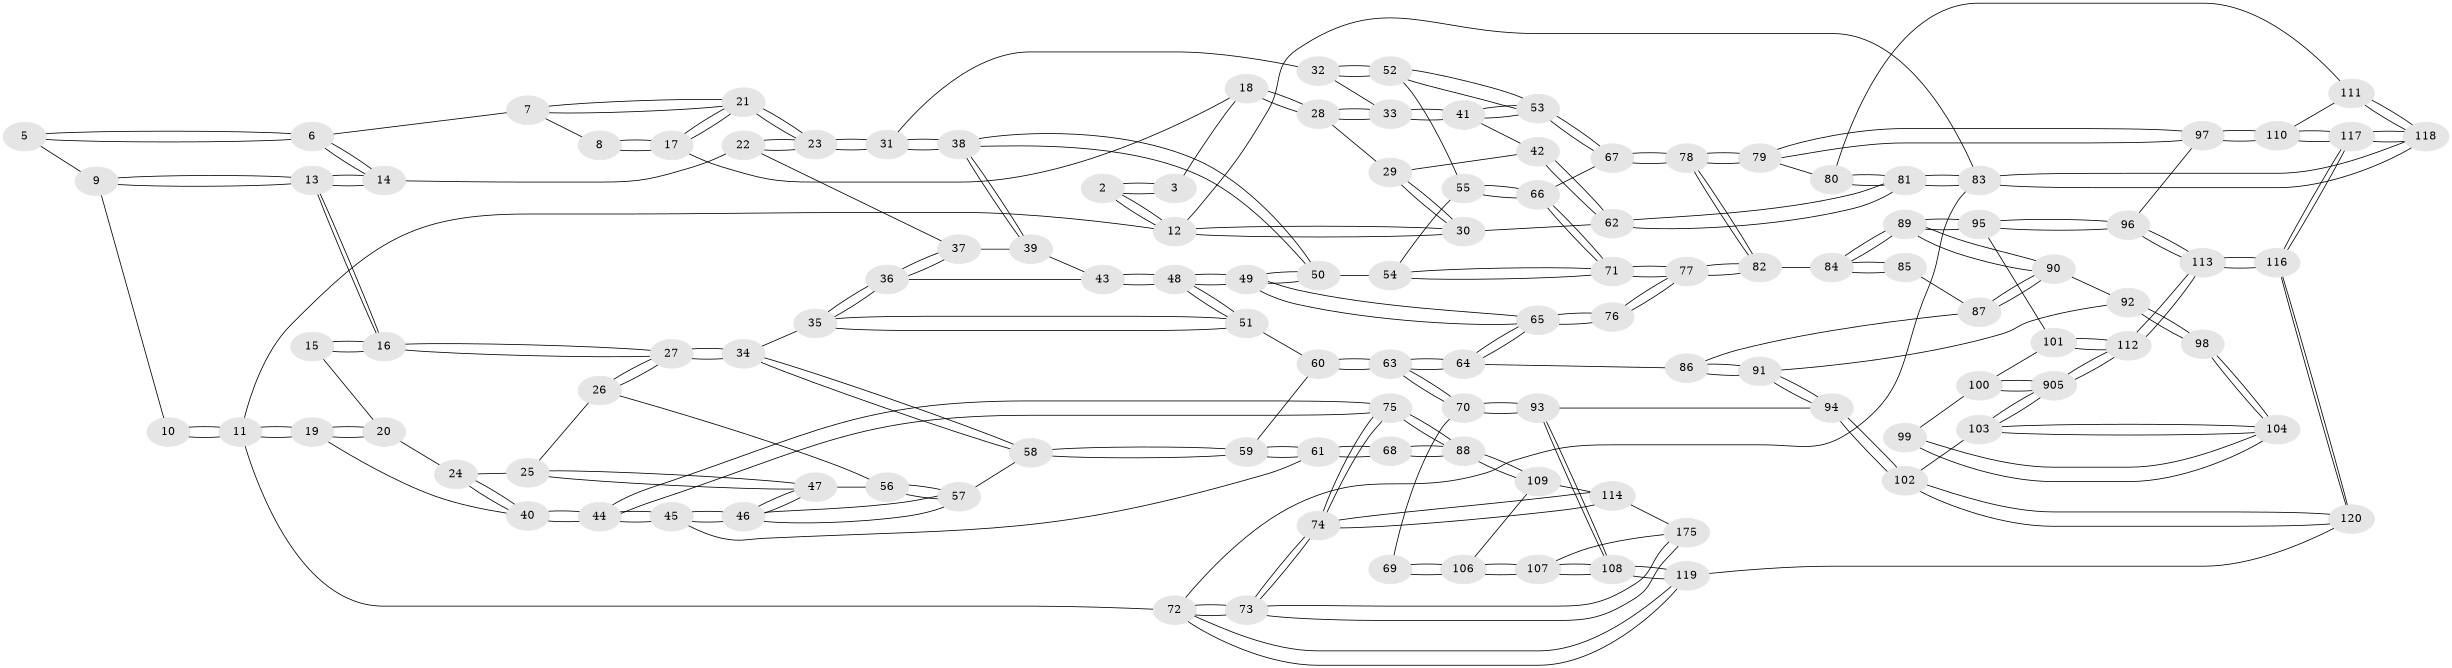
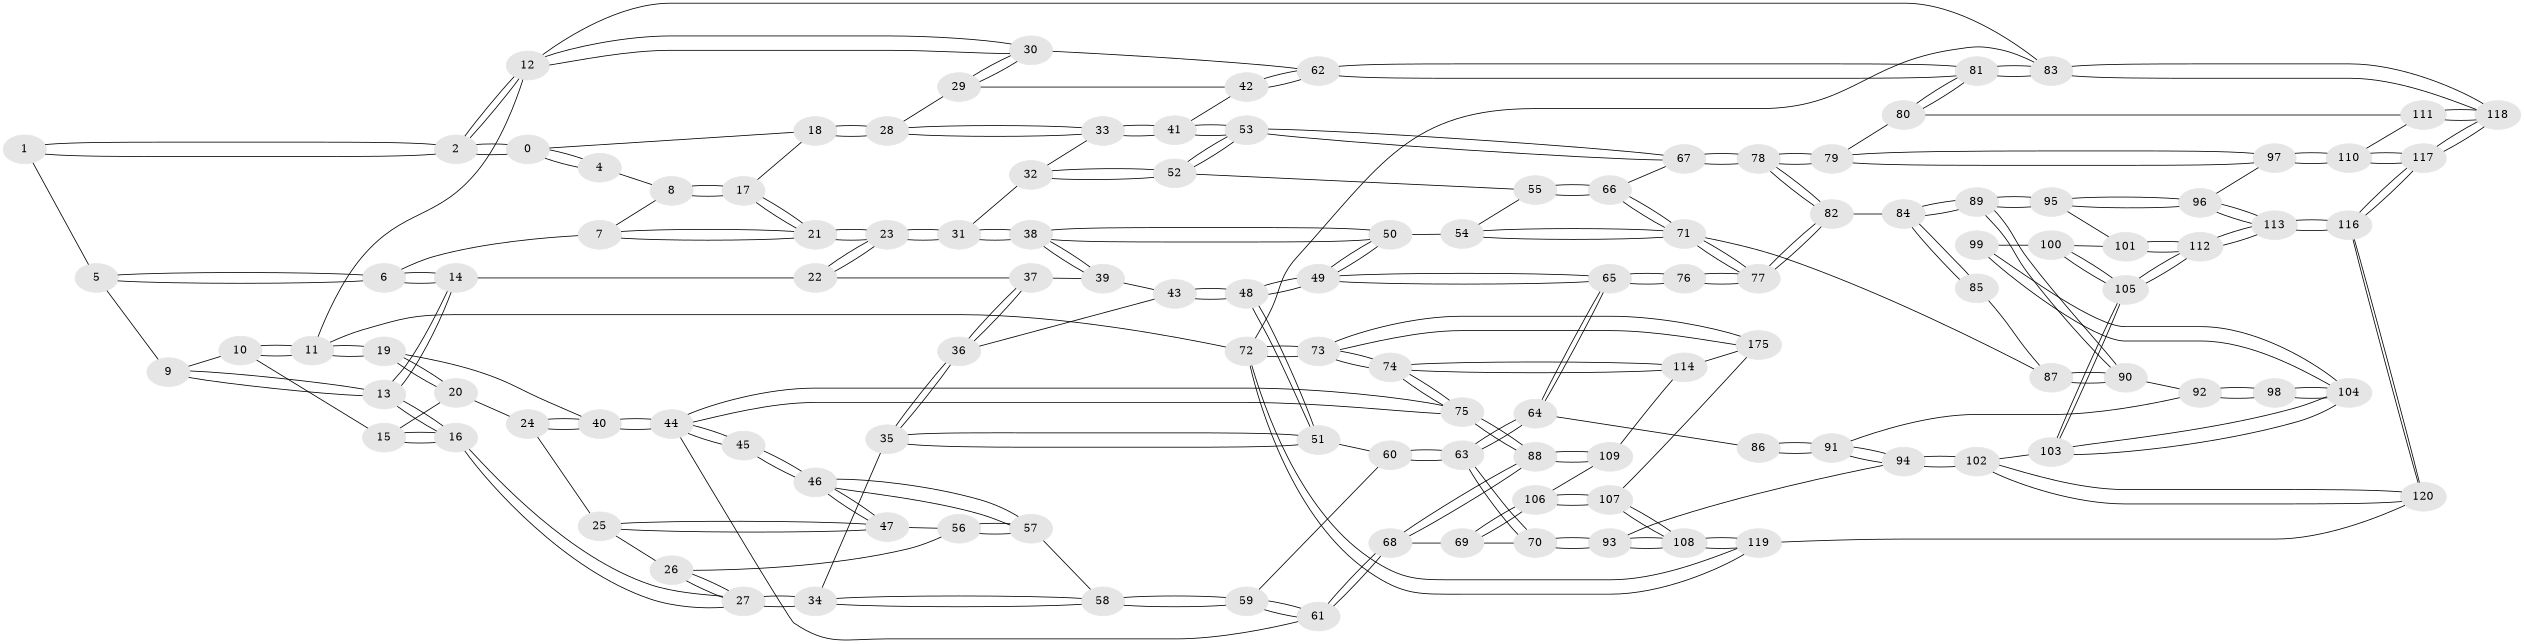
node "1": added
node "4": added
node "3": label "3" -> "0"
edge "87" -- "86": now "87" -- "71"
node "905": label "905" -> "105"
edge "10" -- "15": added
edge "61" -- "45": now "61" -- "44"
edge "68" -- "69": added
